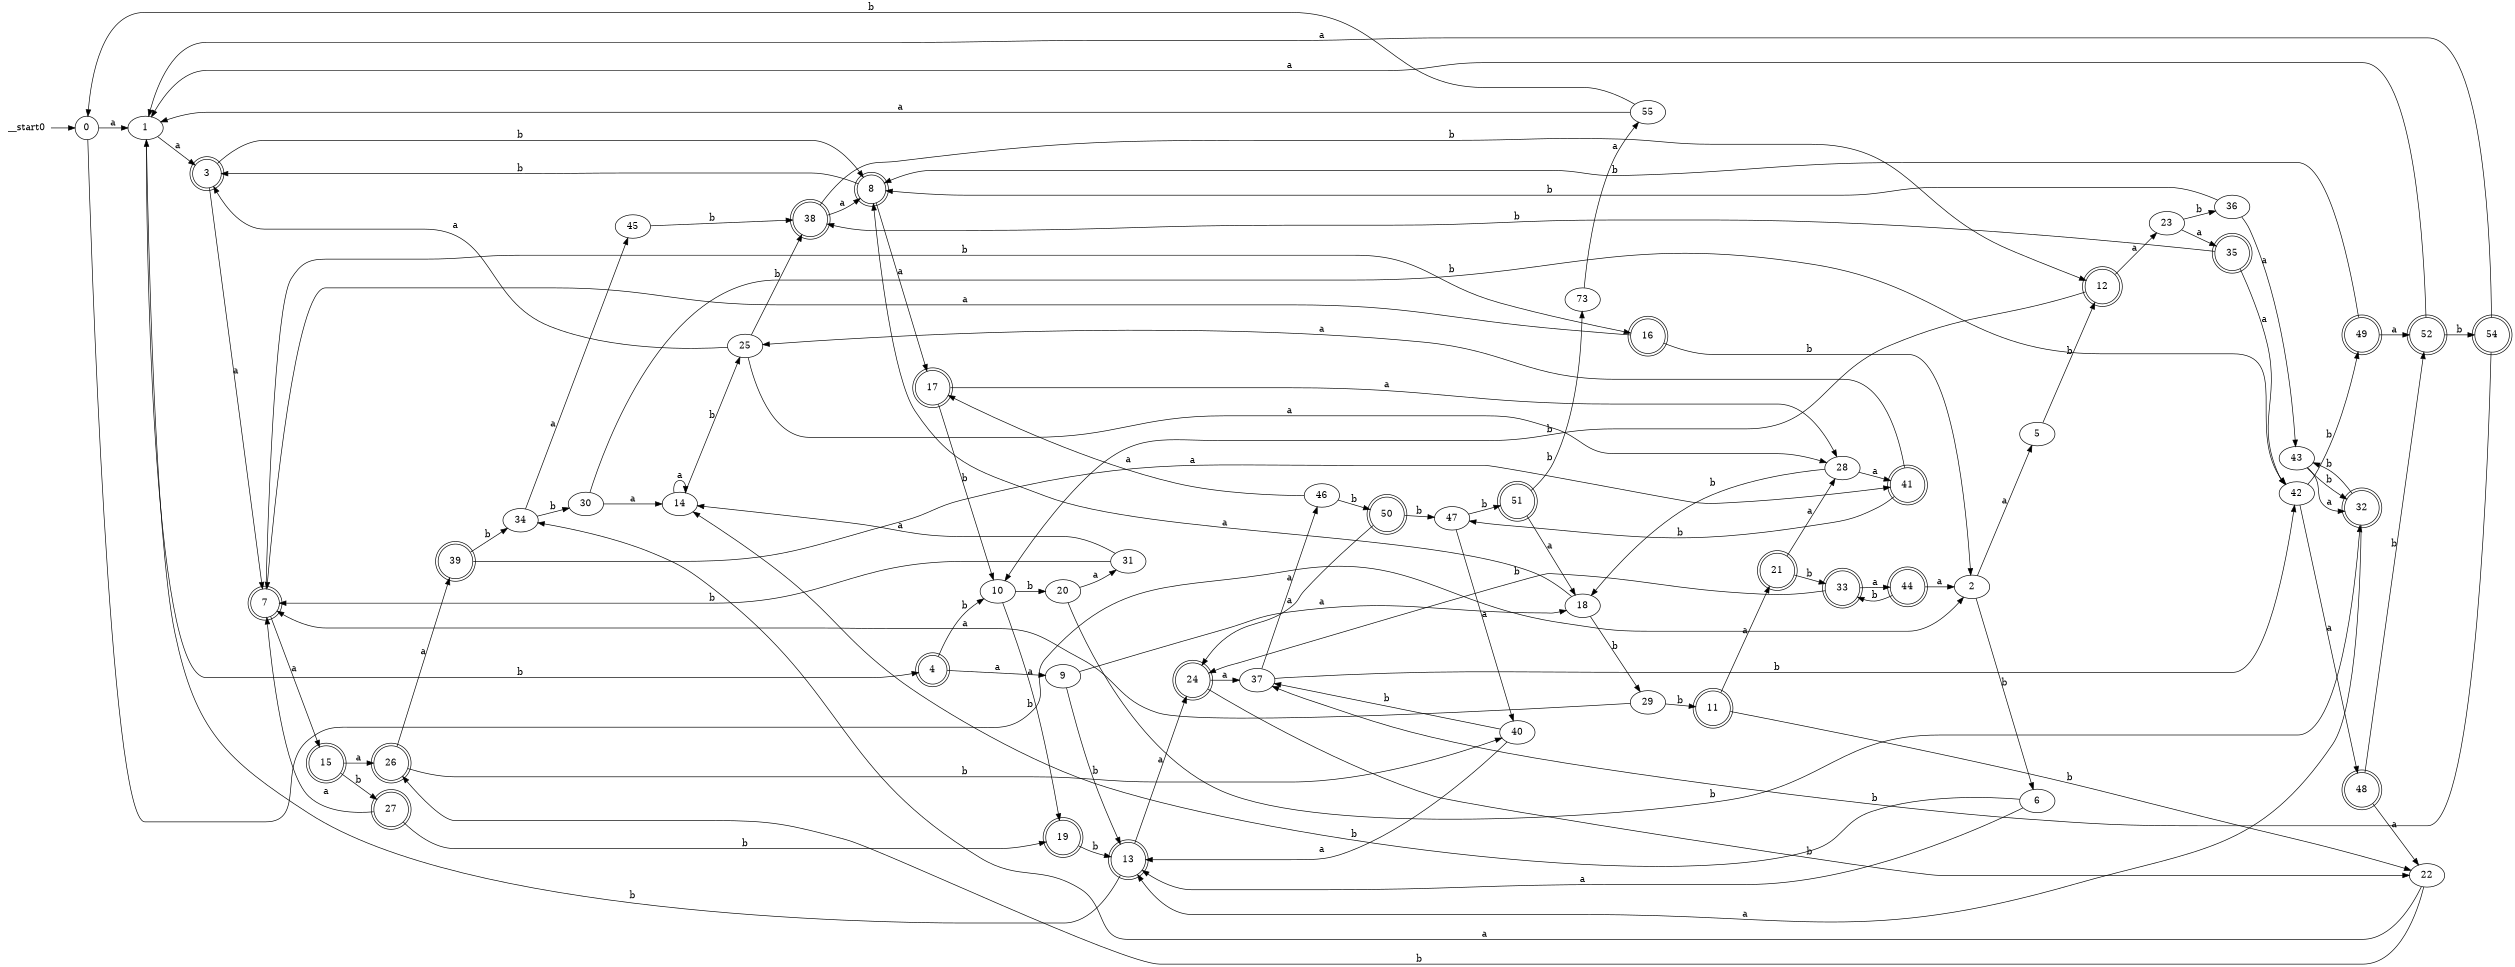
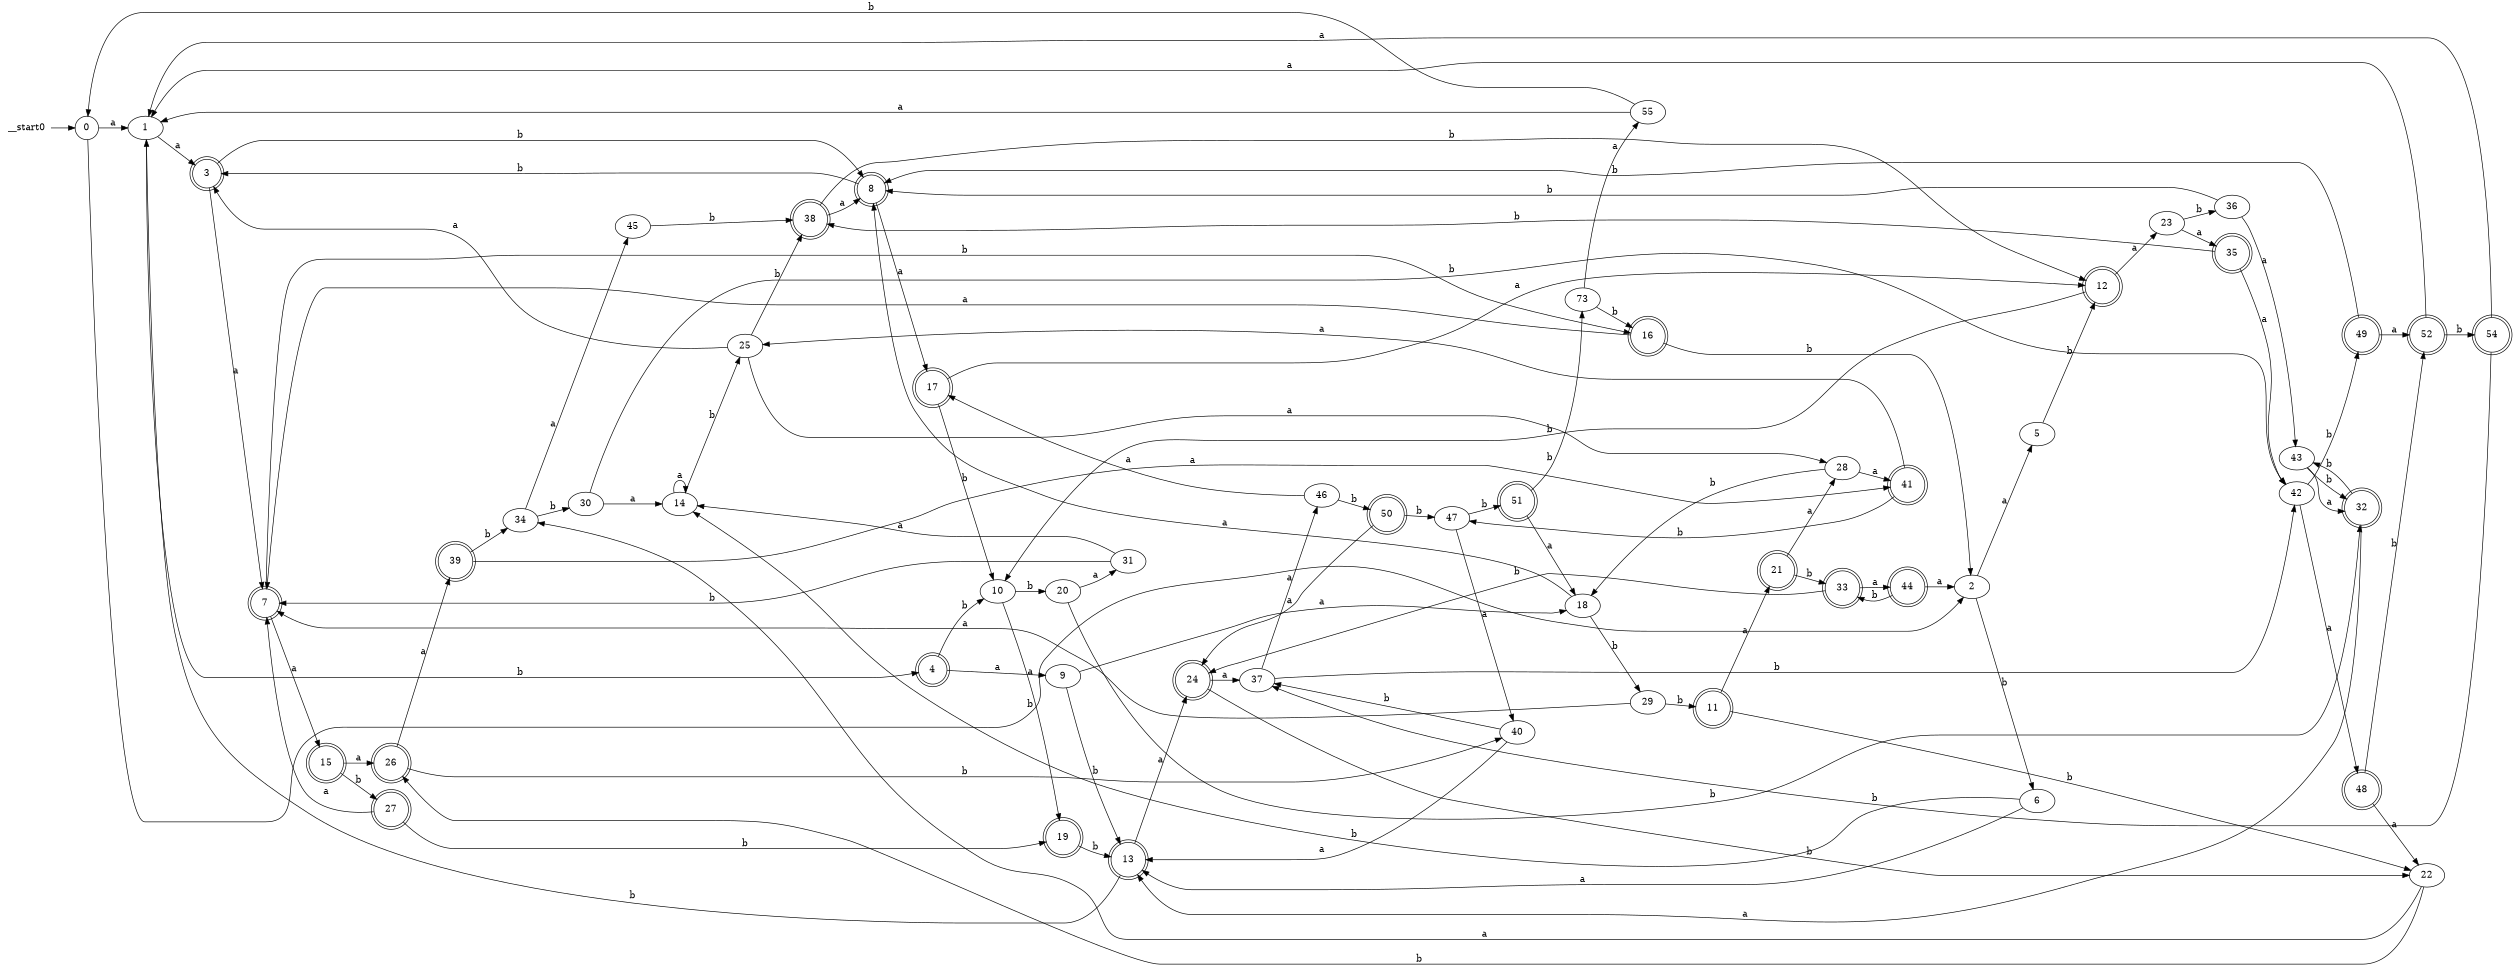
edge "73" -> "16": added, label "b"
edge "17" -> "28": now "17" -> "12"
